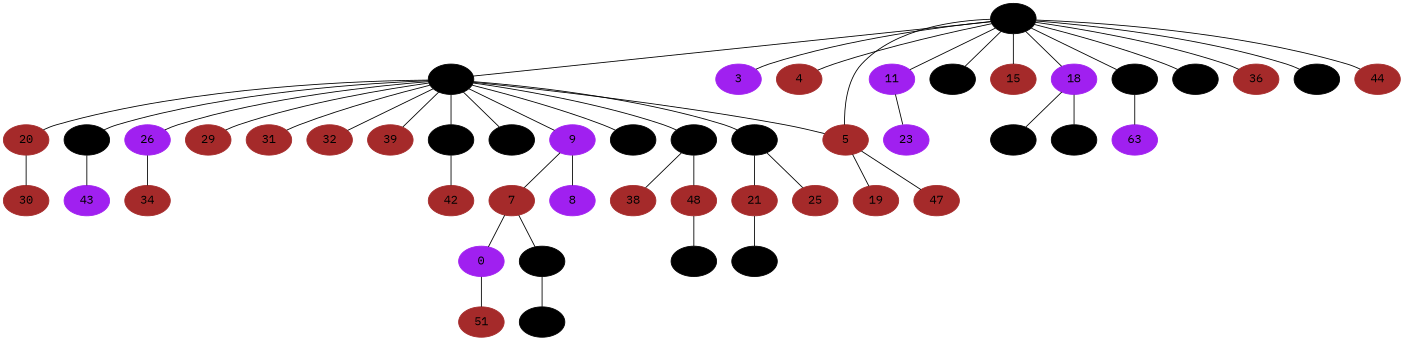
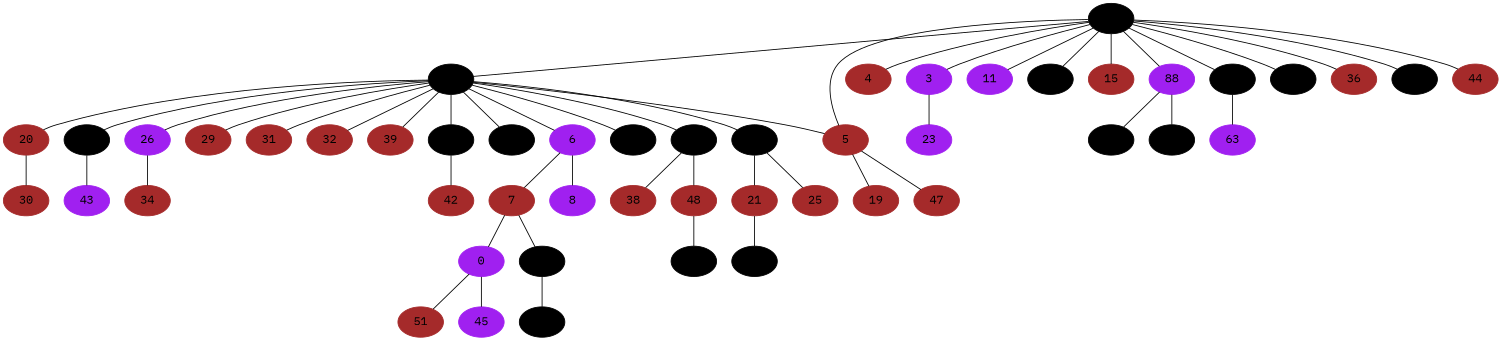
node "18": label "18" -> "88"
edge "11" -- "23": now "3" -- "23"
node "9": label "9" -> "6"
node "45": added
